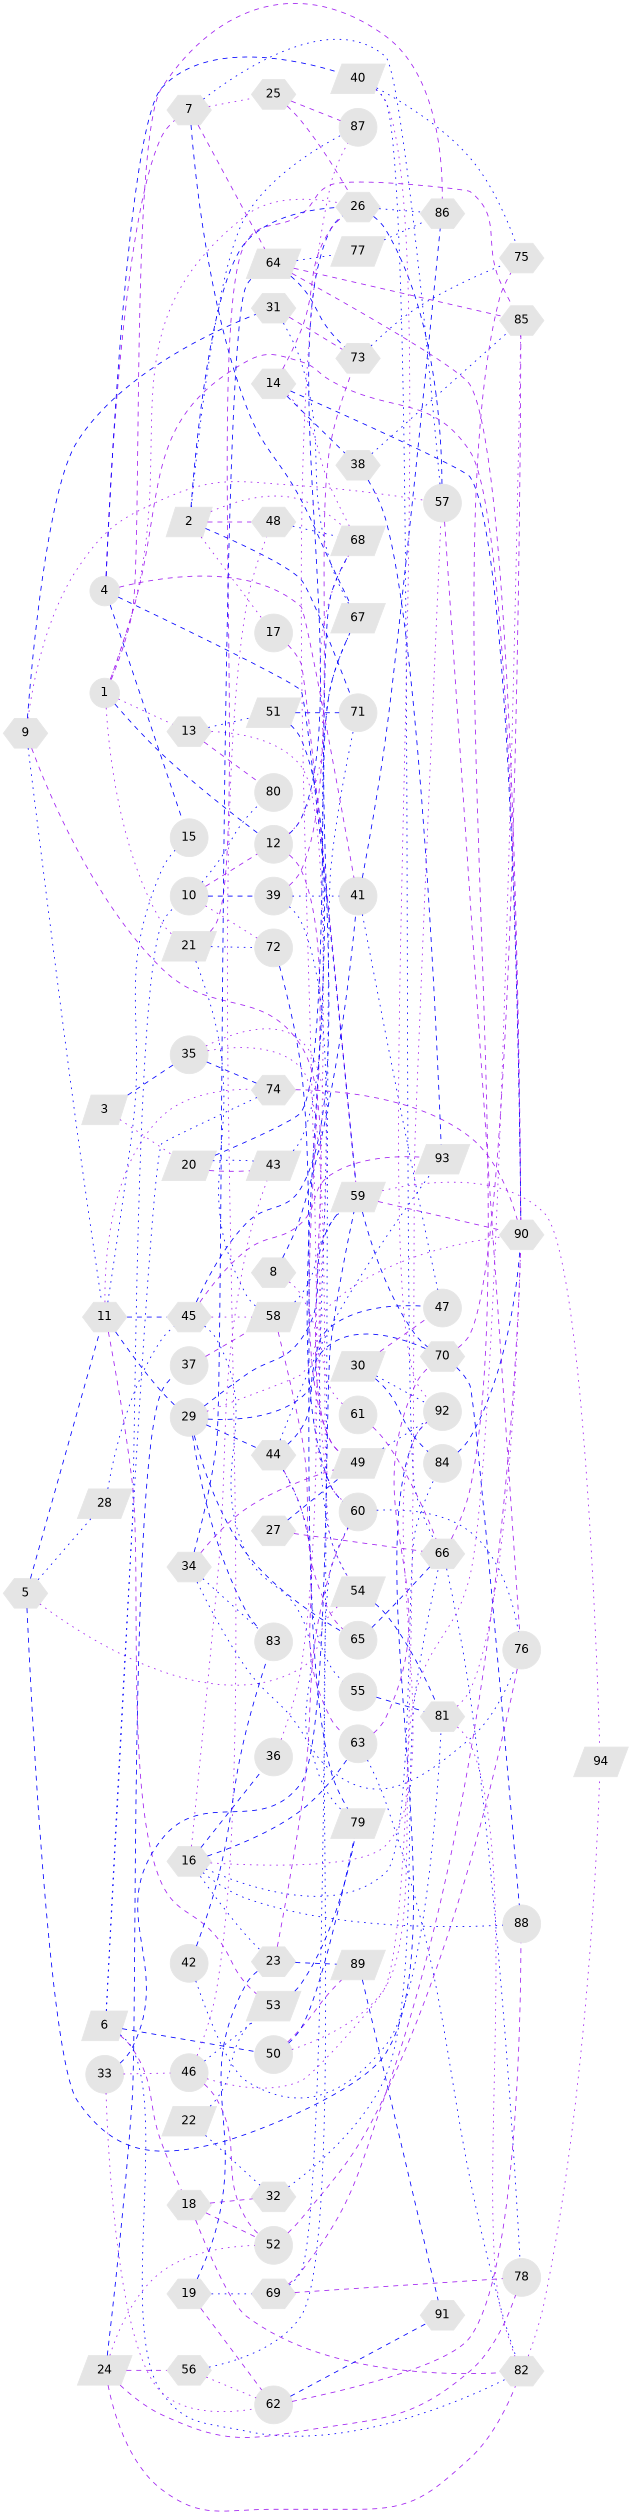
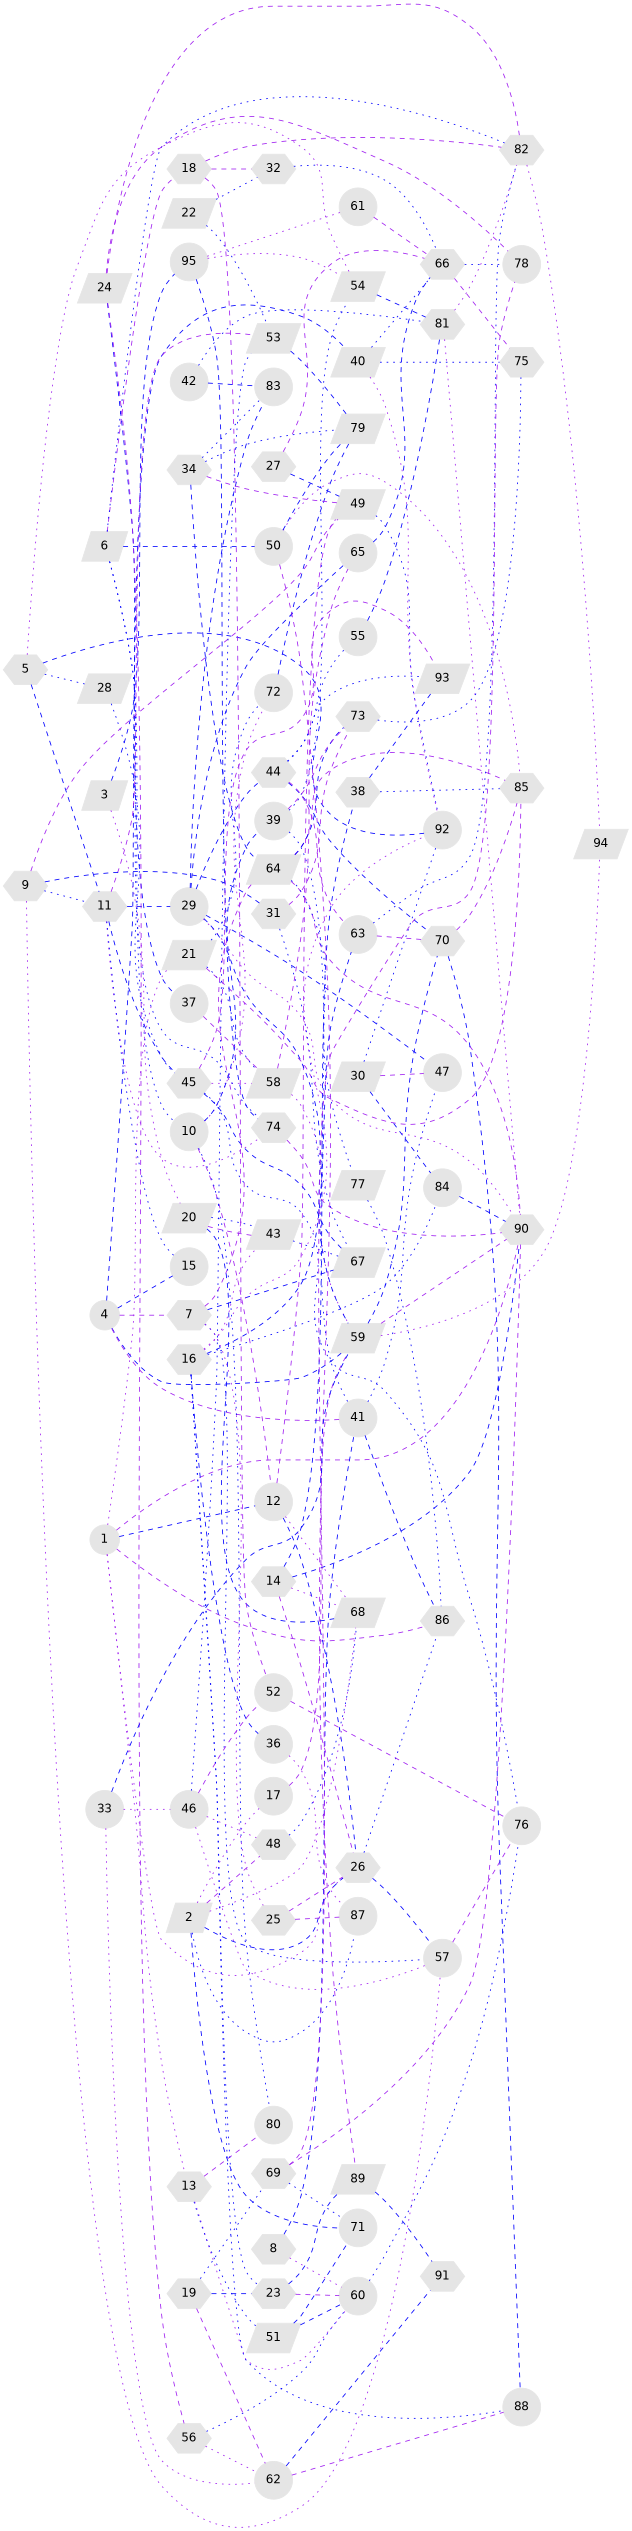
node "35": label "35" -> "95"
edge "59" -- "58": color blue -> purple
edge "52" -- "24": removed
